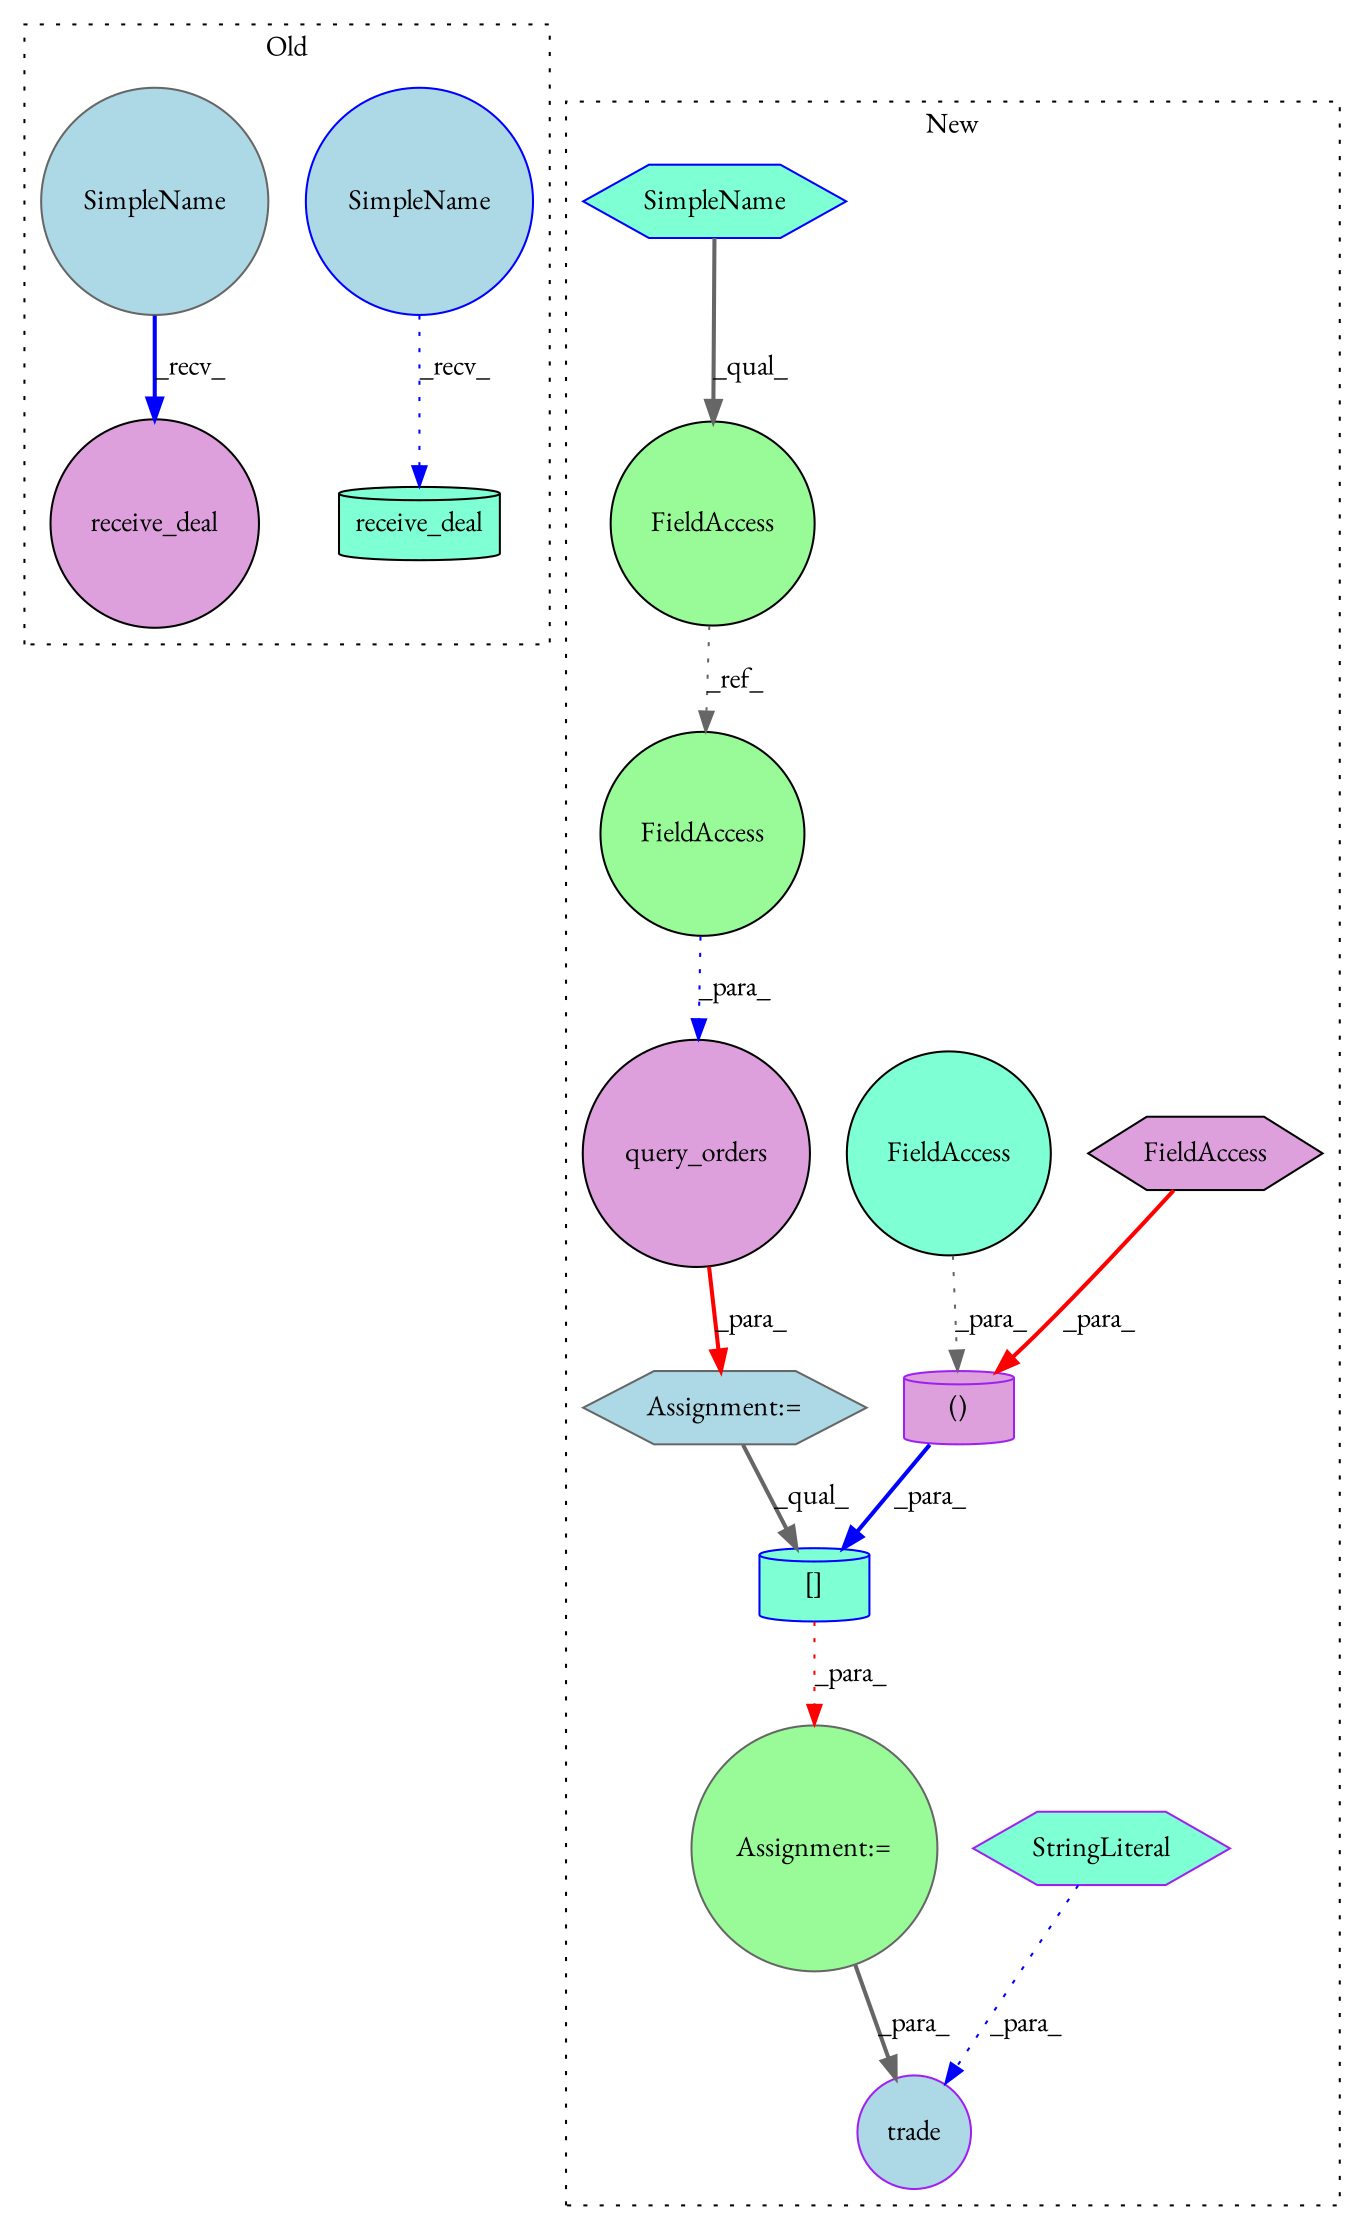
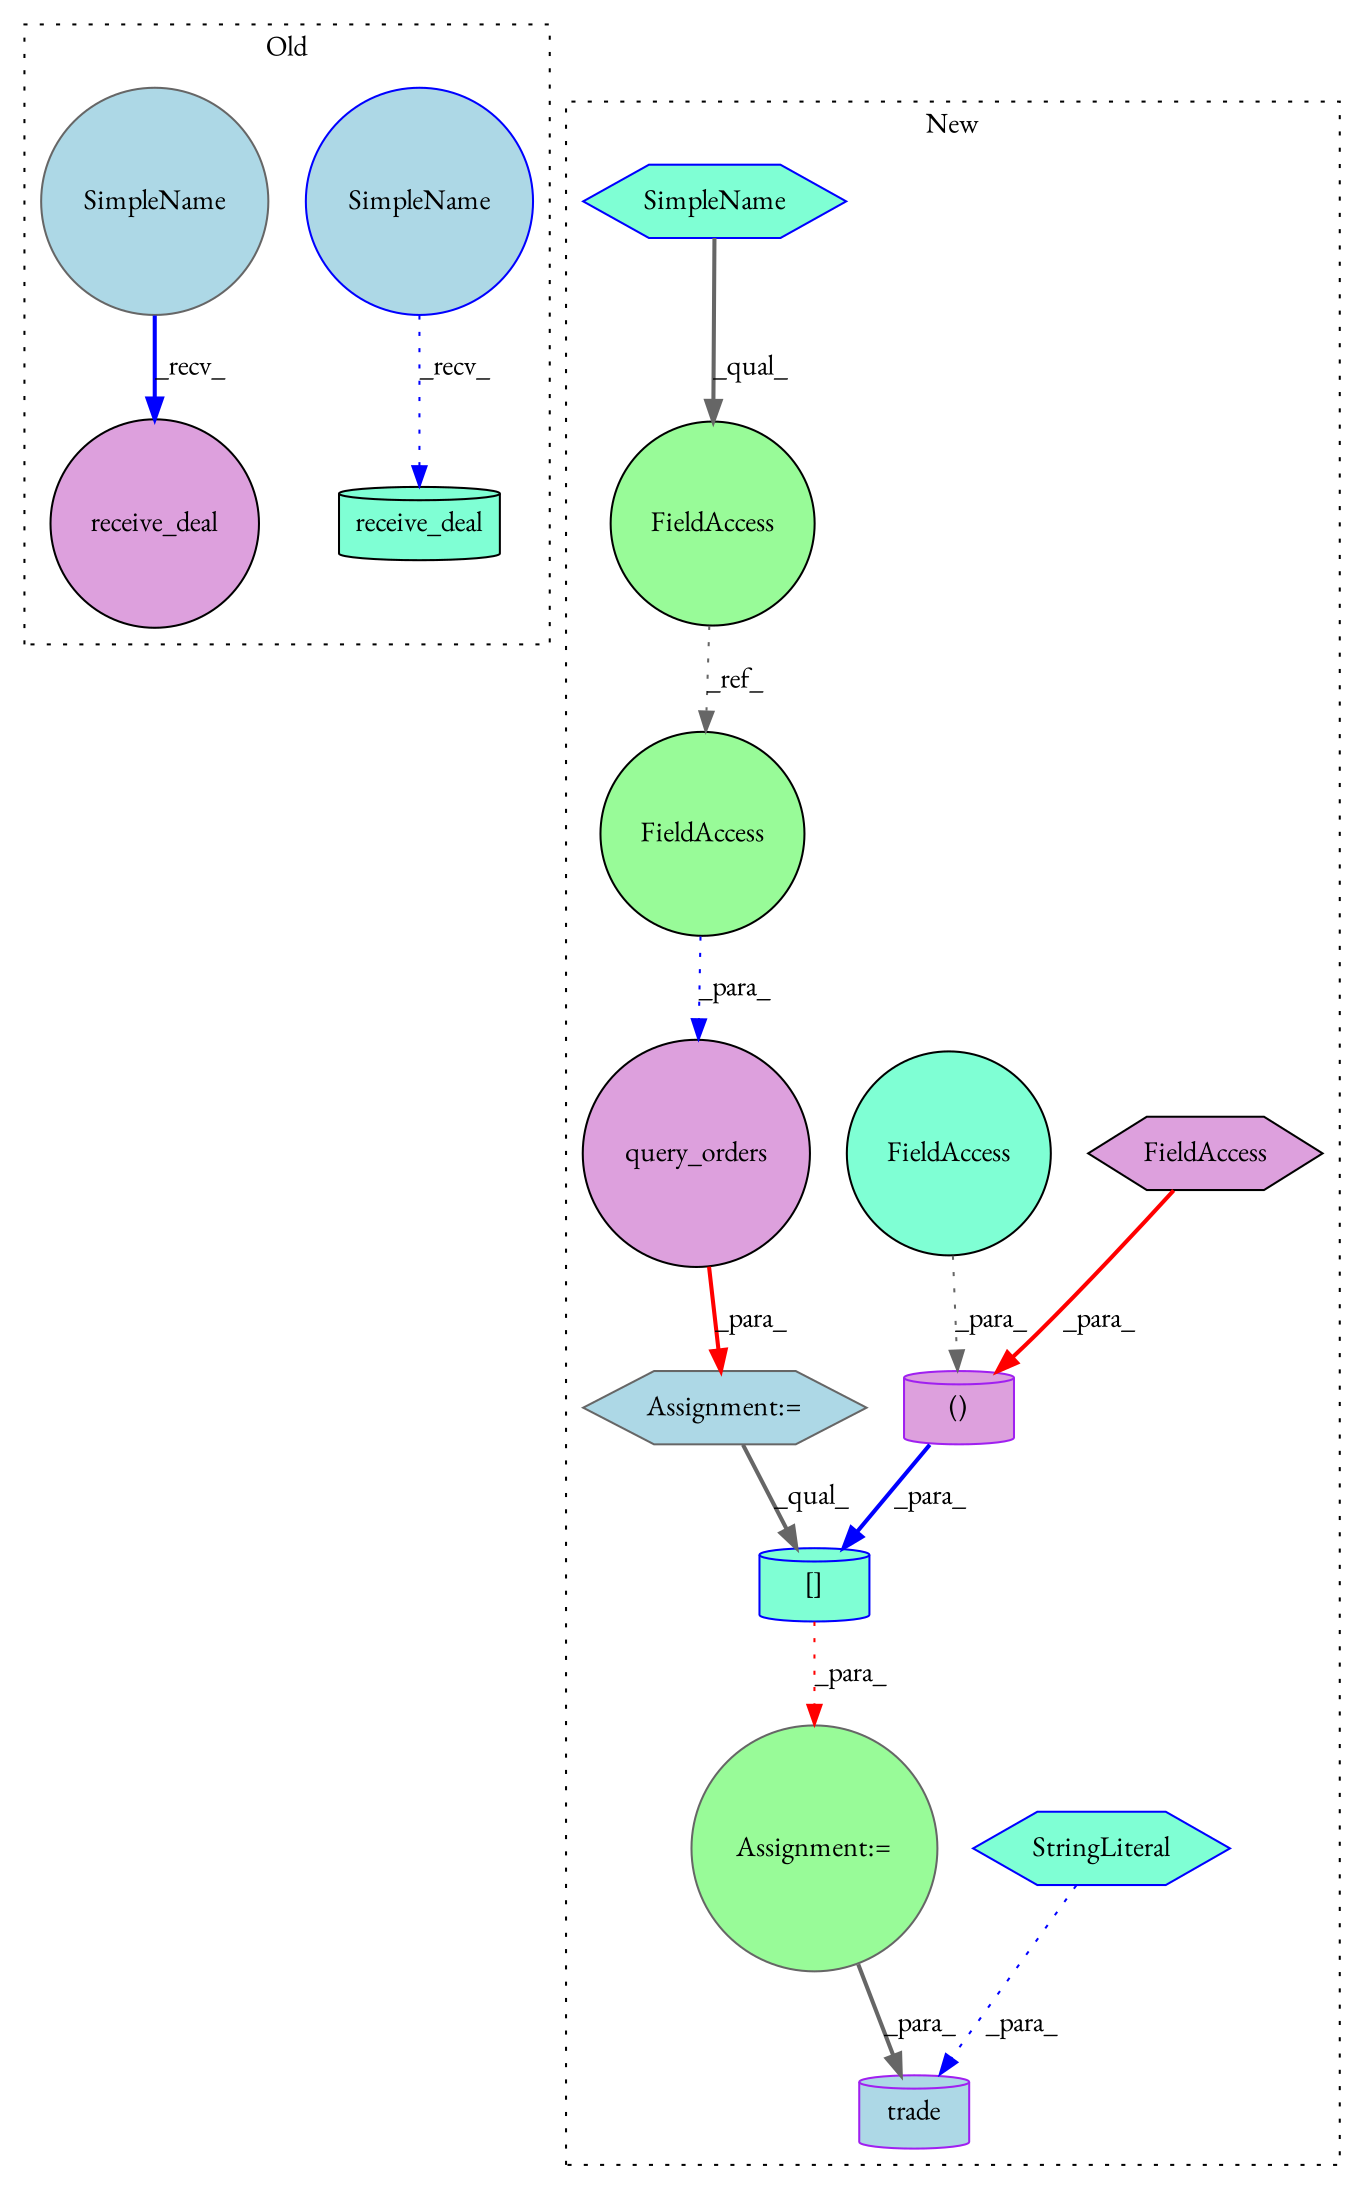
node "StringLiteral": color purple -> blue
node "trade": shape circle -> cylinder
